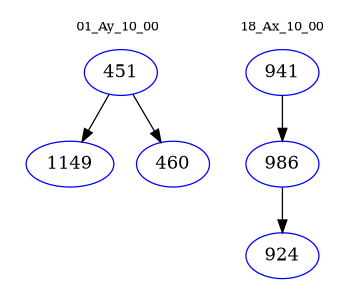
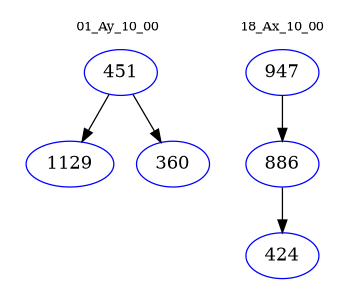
node "941": label "941" -> "947"
node "1149": label "1149" -> "1129"
node "460": label "460" -> "360"
node "986": label "986" -> "886"
node "924": label "924" -> "424"
